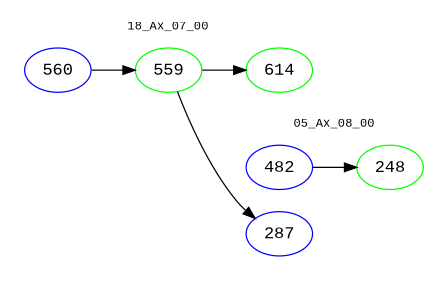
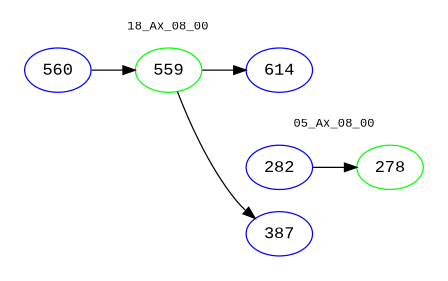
cluster "18_Ax_07_00": label "18_Ax_07_00" -> "18_Ax_08_00"
node "614": color green -> blue
node "482": label "482" -> "282"
node "248": label "248" -> "278"
node "287": label "287" -> "387"
